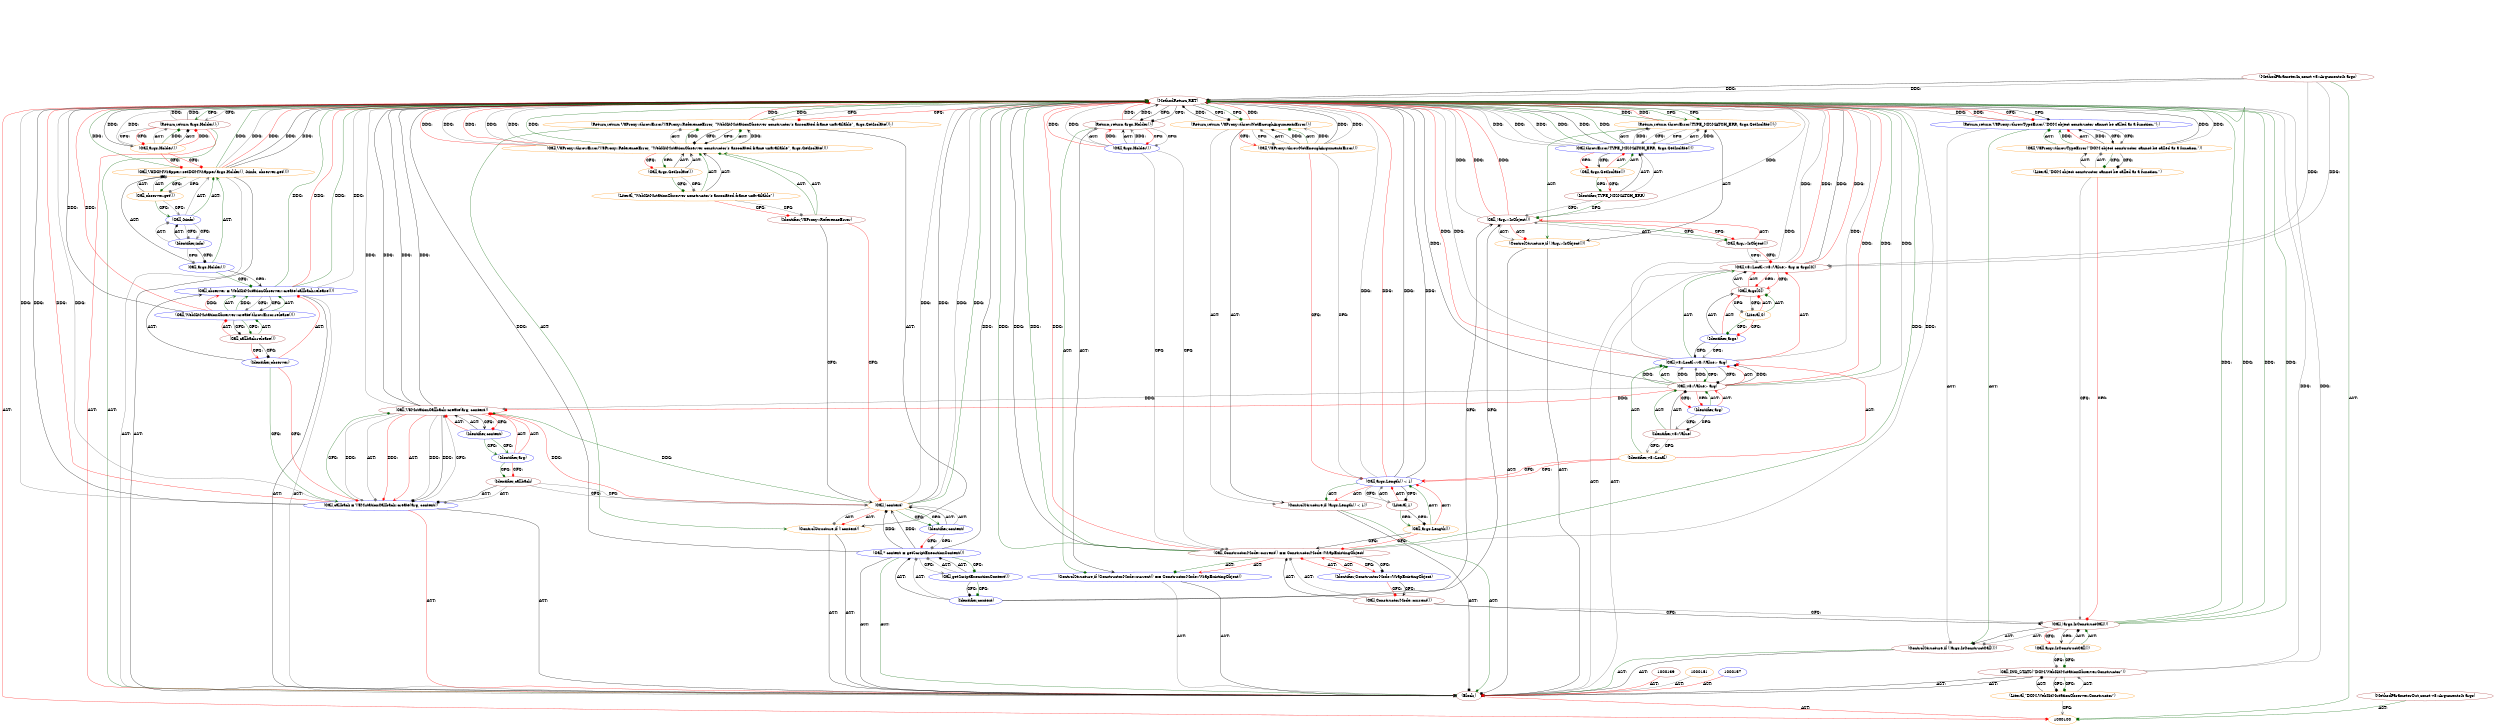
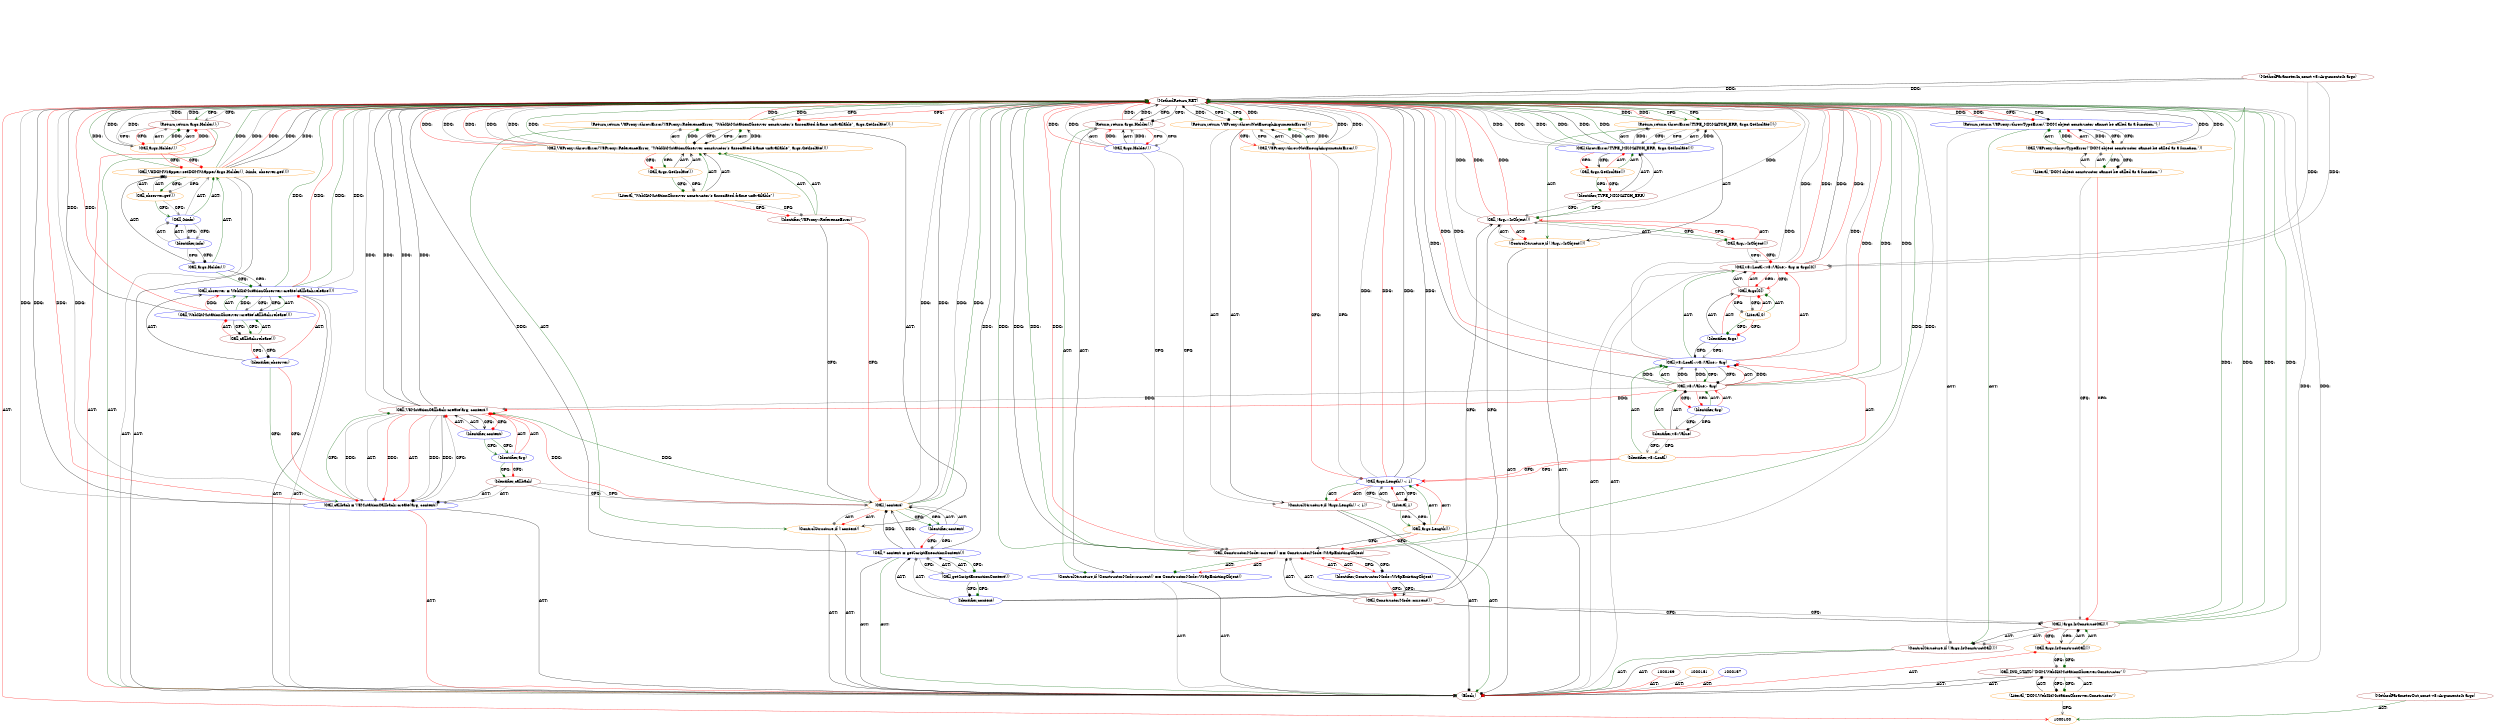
node "(Call,WebKitMutationObserver::create(throwError.release()))": label "(Call,WebKitMutationObserver::create(throwError.release()))" -> "(Call,WebKitMutationObserver::create(callback.release()))"
edge "(MethodParameterIn,const v8::Arguments& args)" -> "1000100": removed, label "AST:"
edge "(Block,)" -> "1000100": now "(Block,)" -> "(Call,args.IsConstructCall())"
